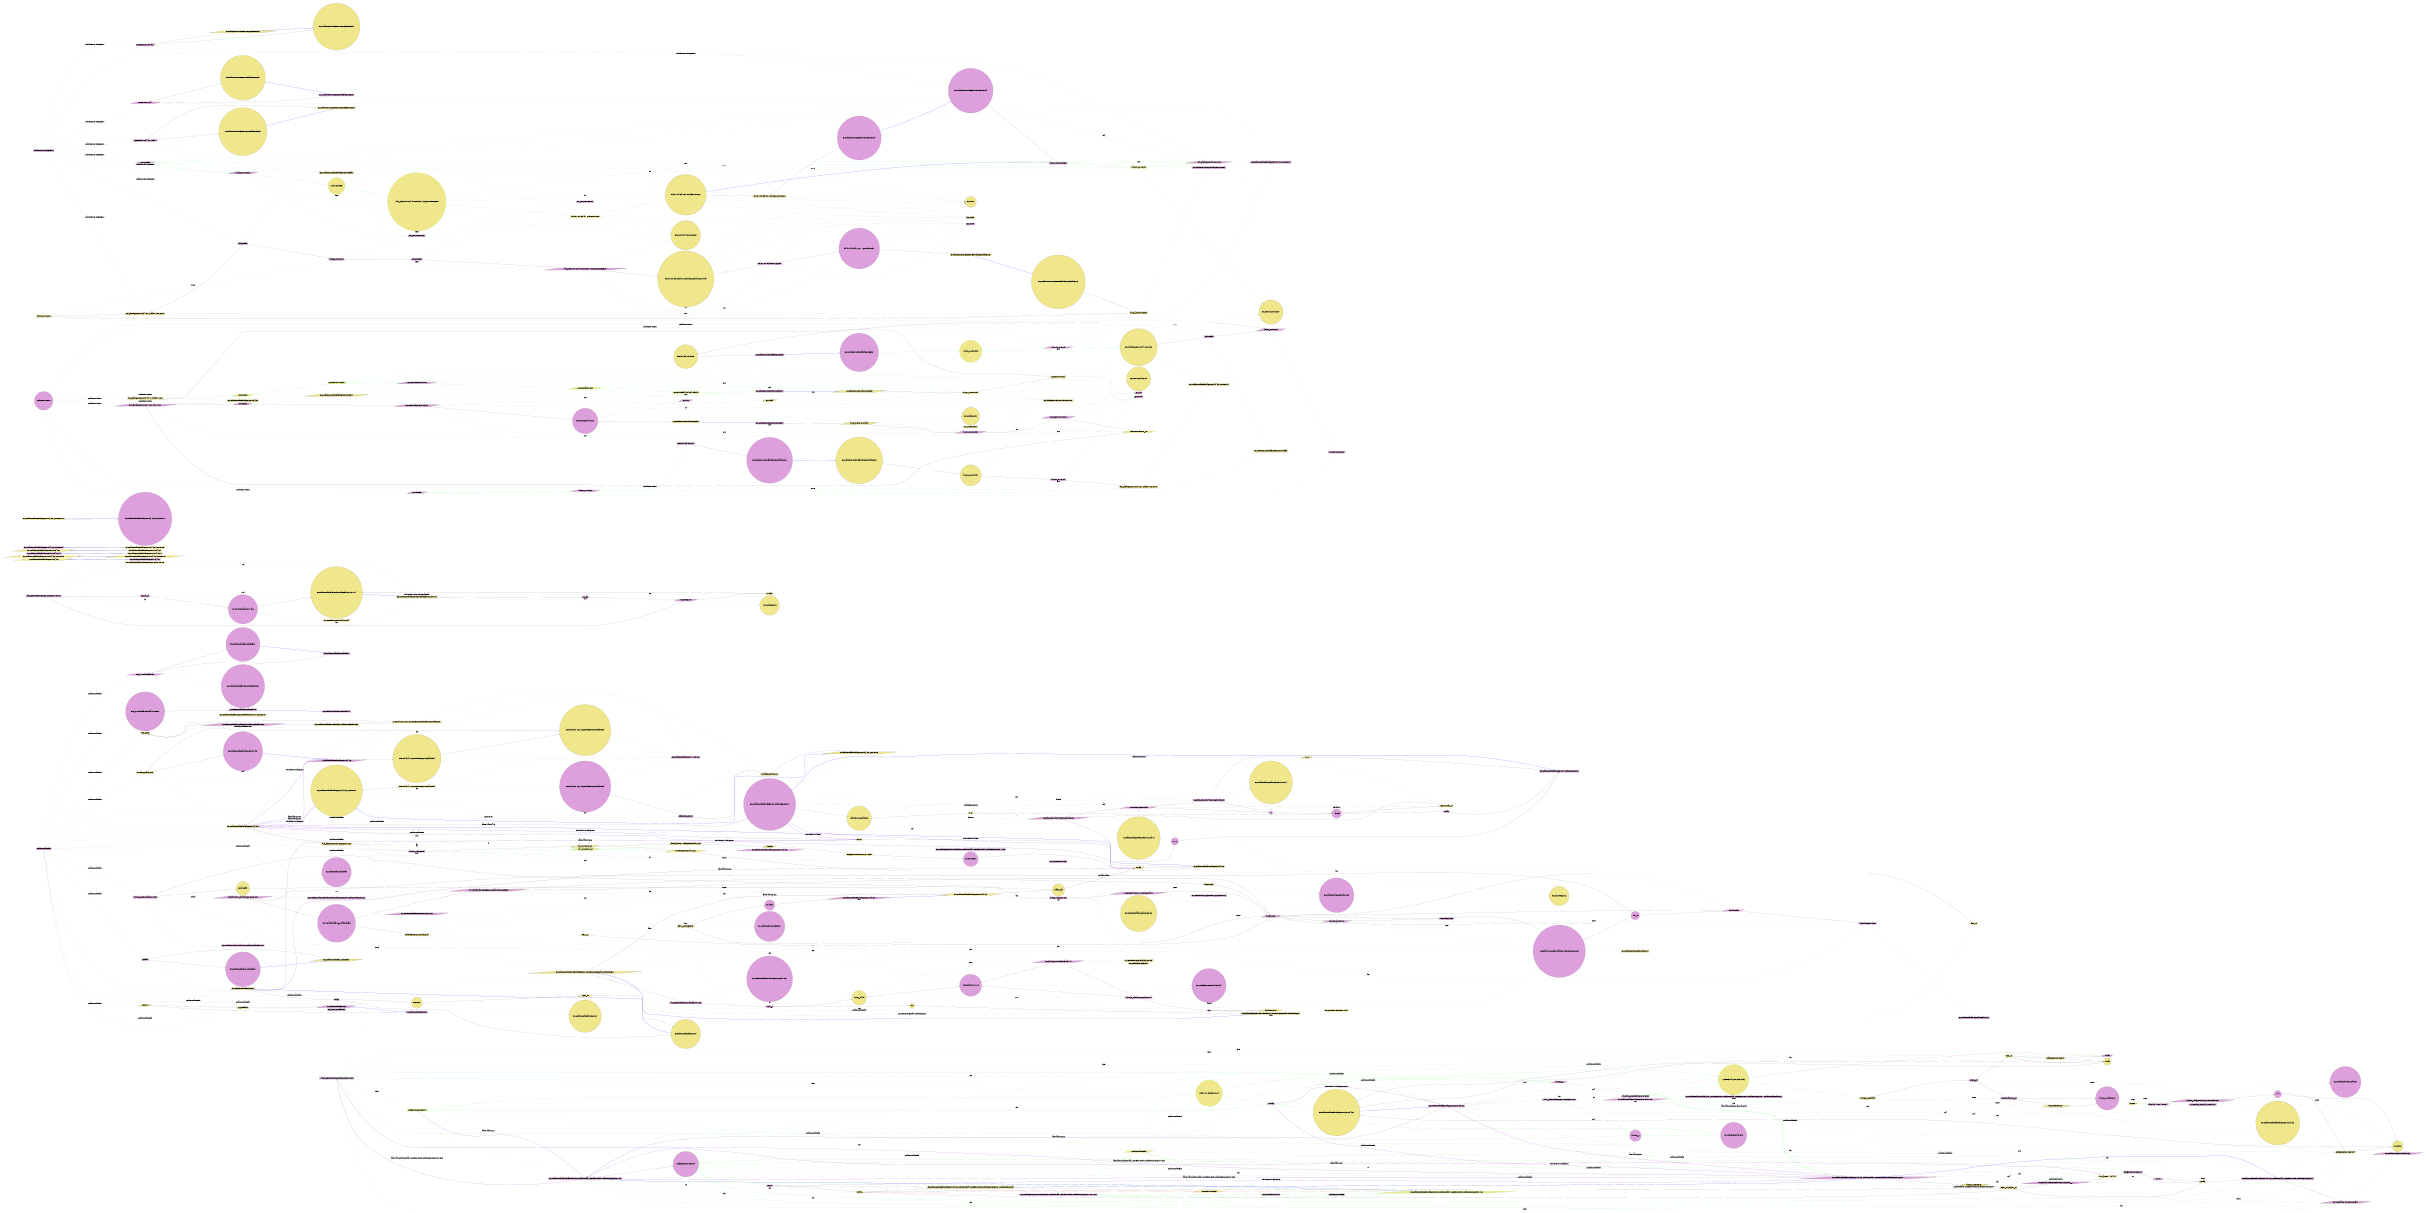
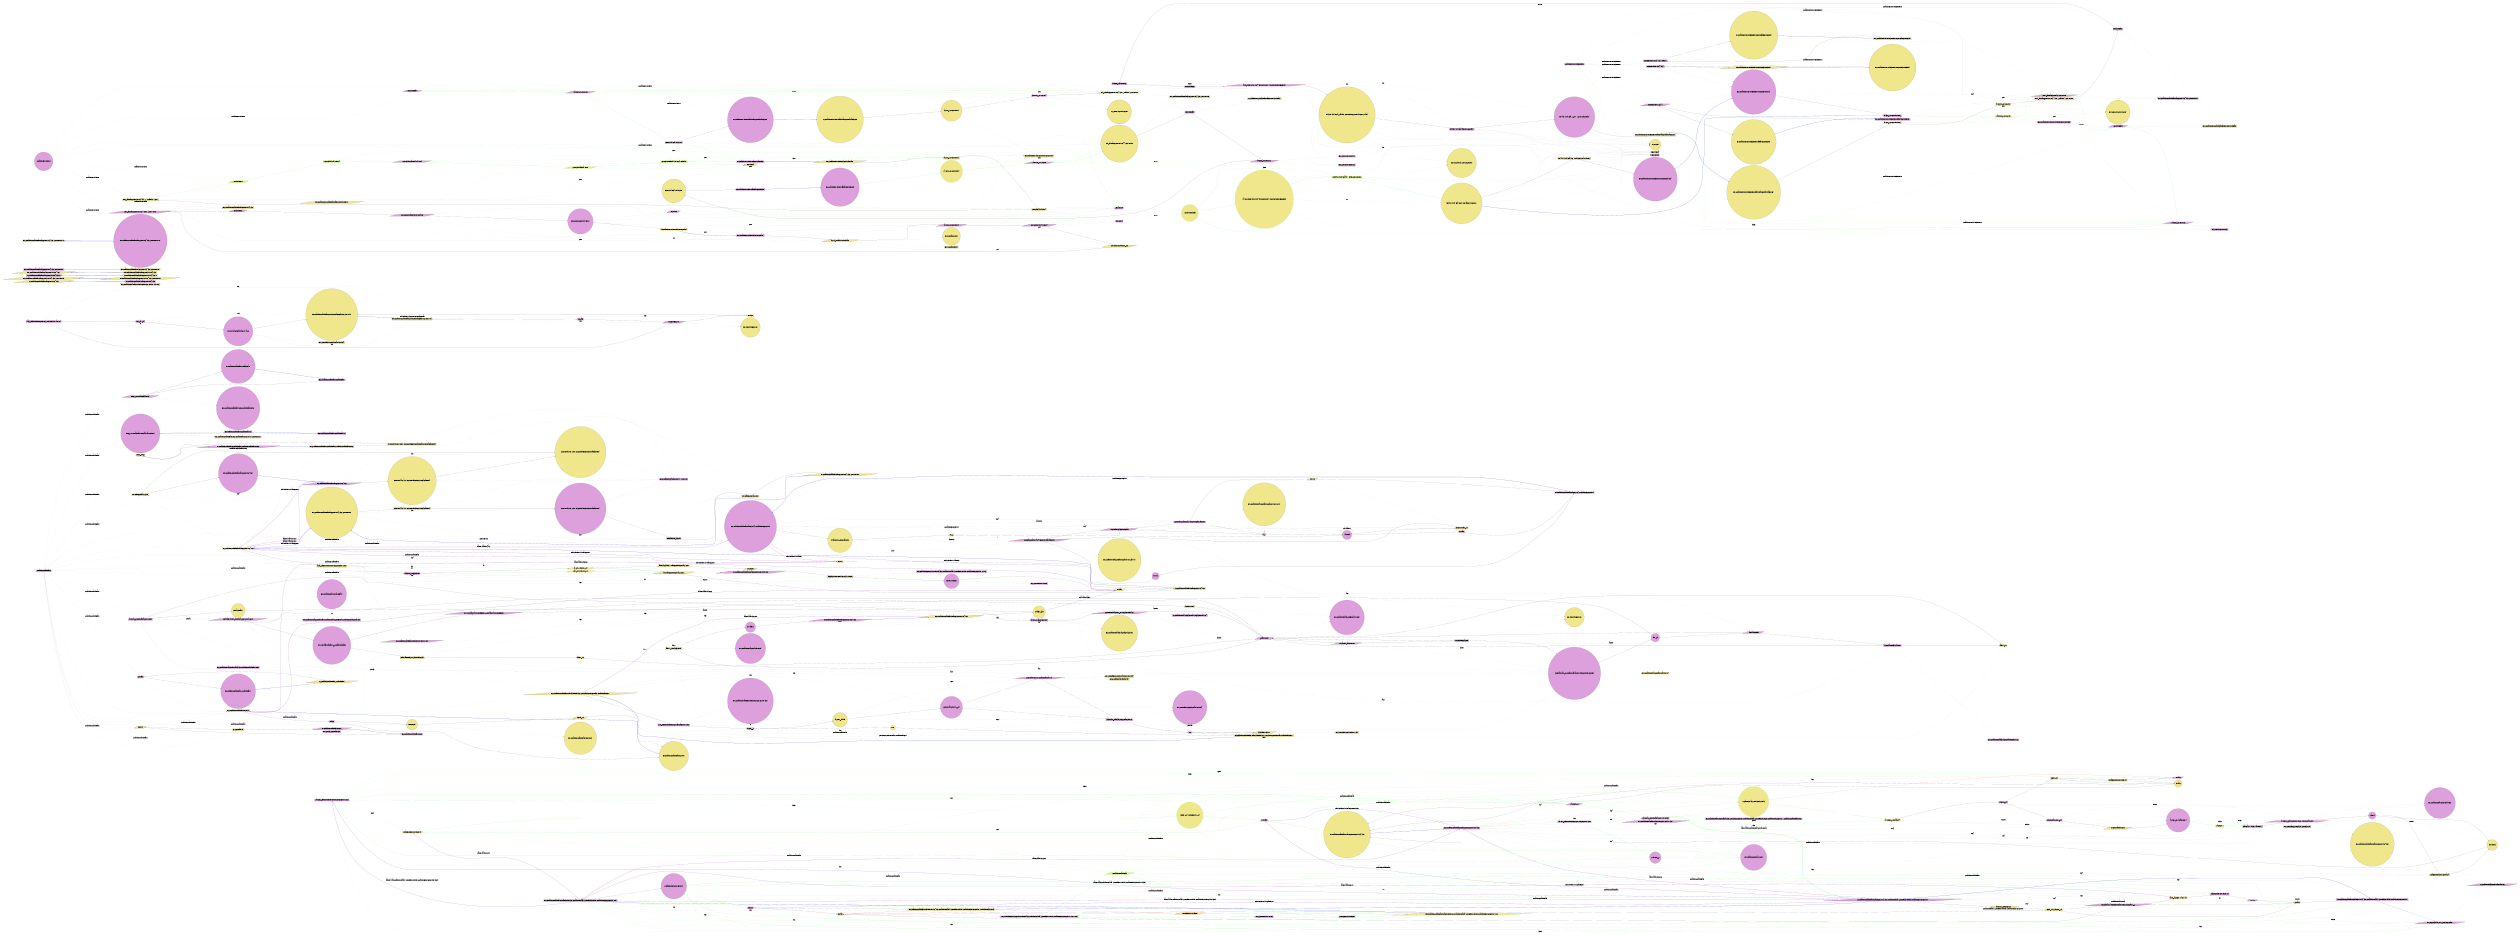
node "CommandLine.Tests.Count.VerbsHelpTextFixture": label "CommandLine.Tests.Count.VerbsHelpTextFixture" -> "CommandLine.Tests.Text.VerbsHelpTextFixture"
edge "1: Result = Parser.ParseArguments(args, options, testWriter)" -> "1: Console.WriteLine(helpText)": now "Entry Unk.Null" -> "1: Console.WriteLine(helpText)"
